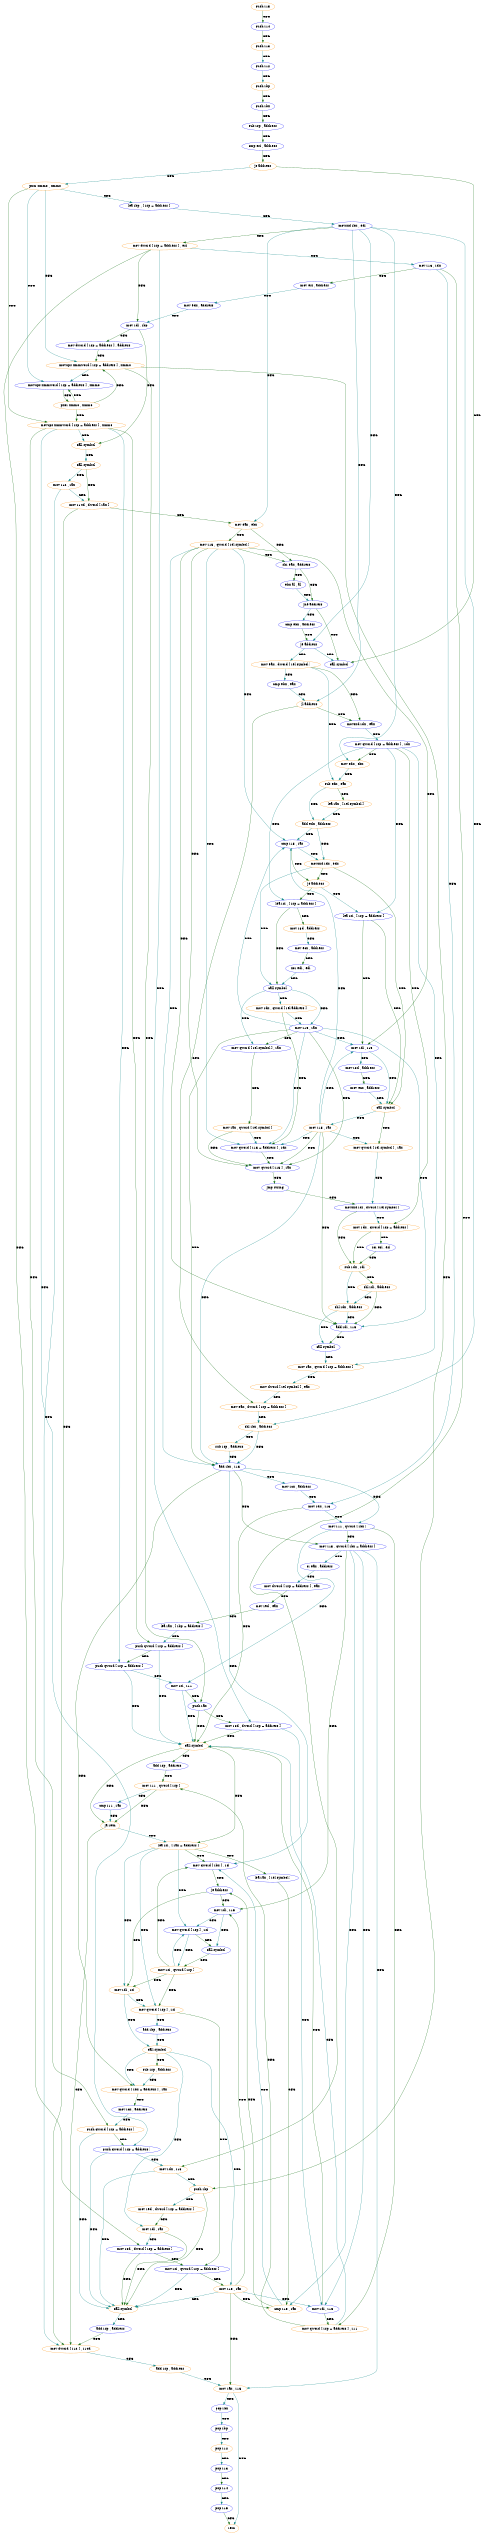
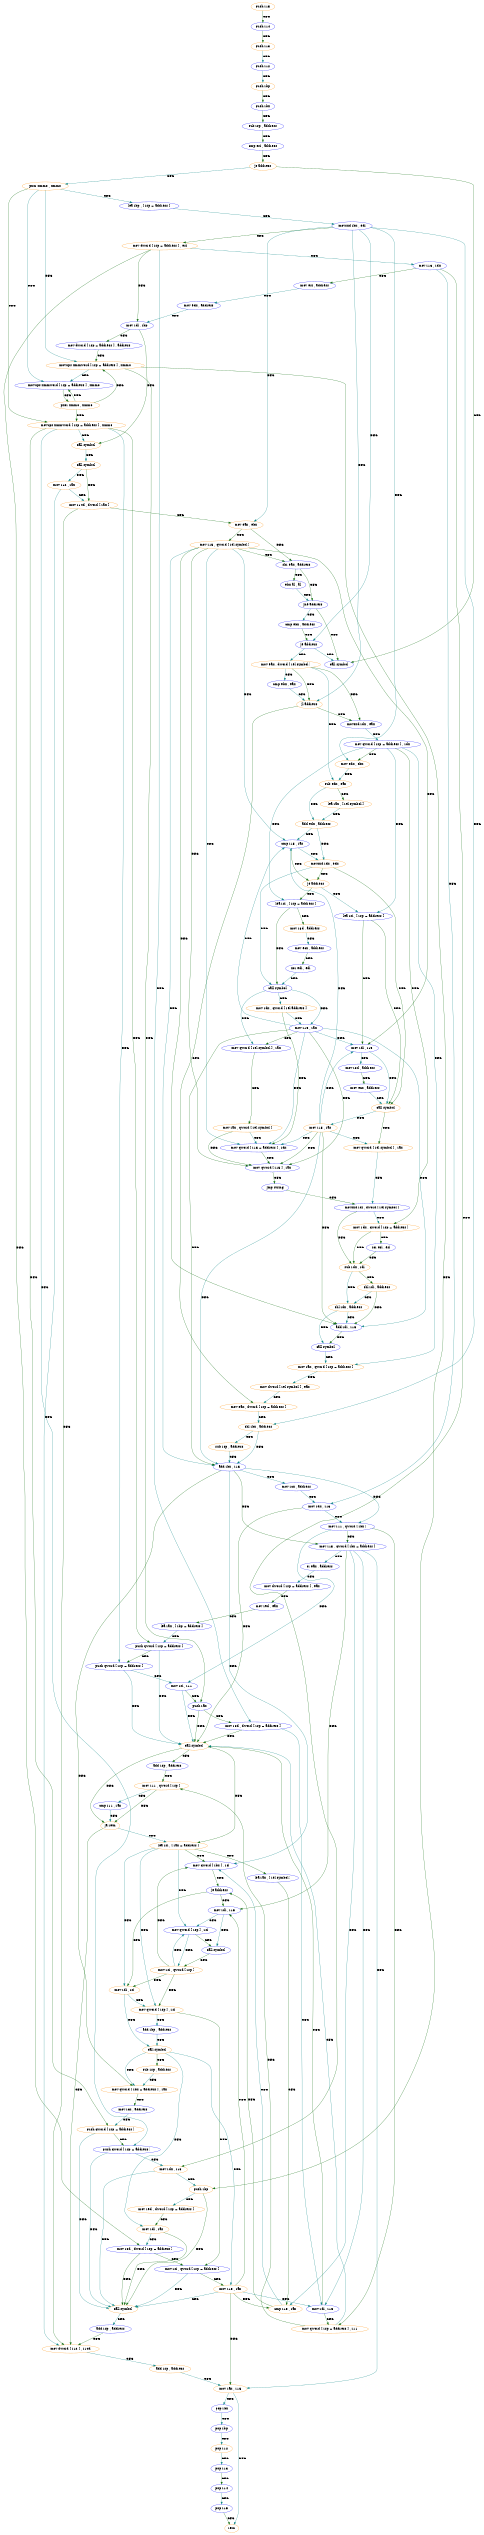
edge "mov eax , dword [ rel symbol ]" -> "jl address": added, label "DFG"
edge "mov edx , ebx" -> "sub edx , eax": label "CFG" -> "DFG"
